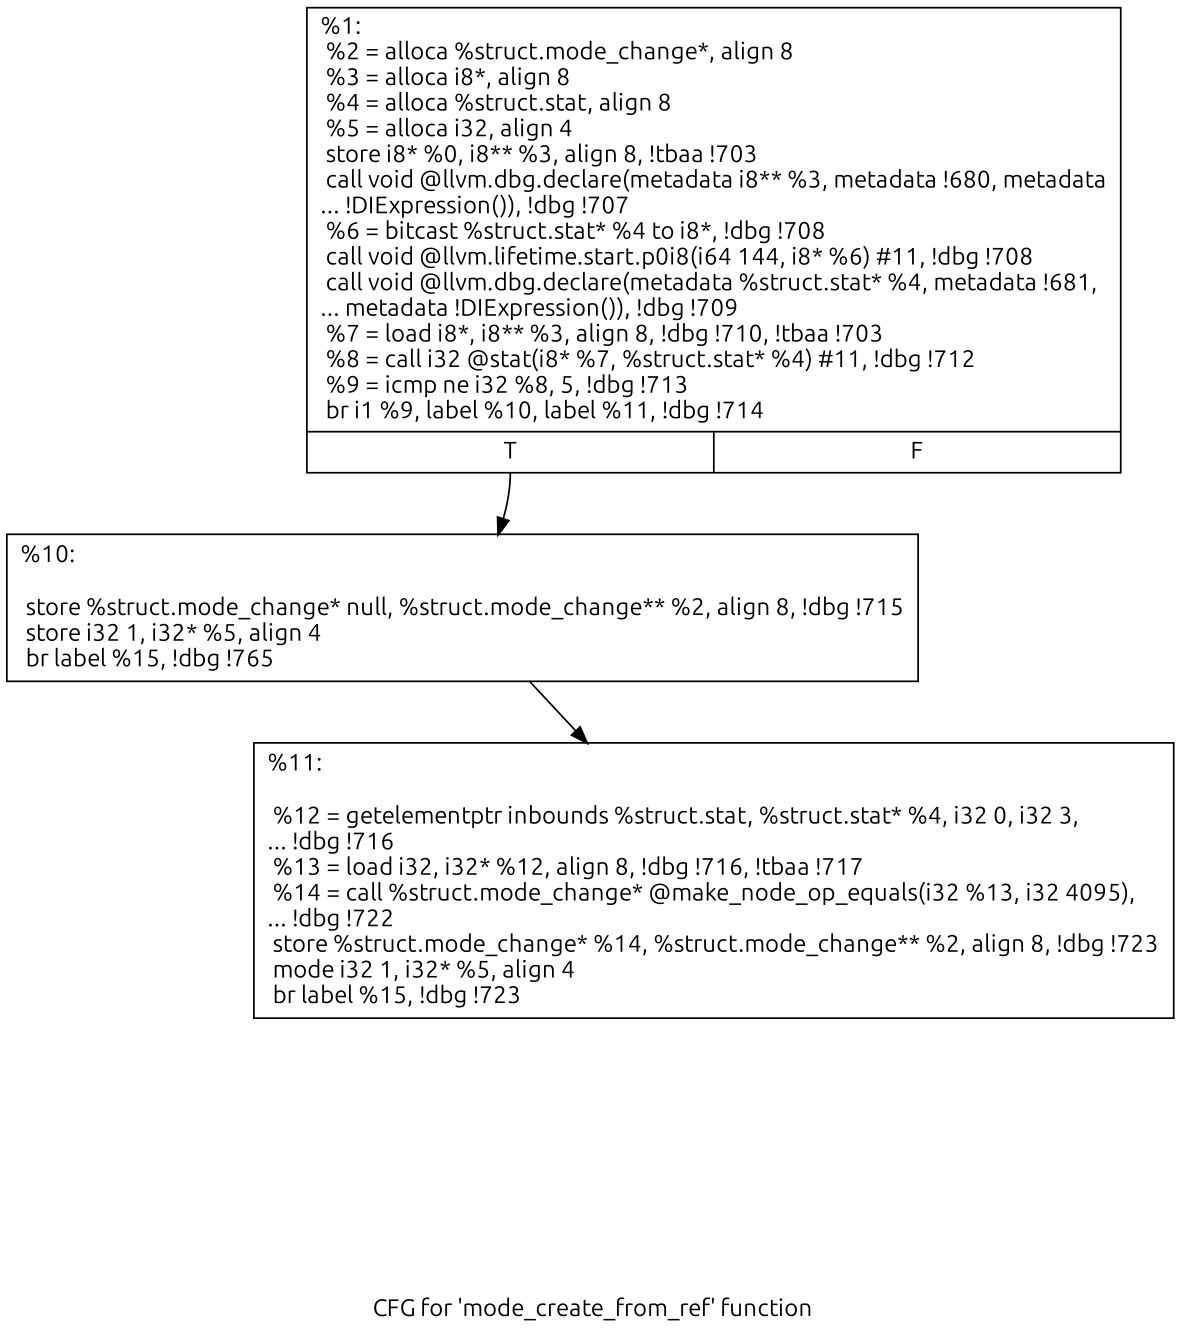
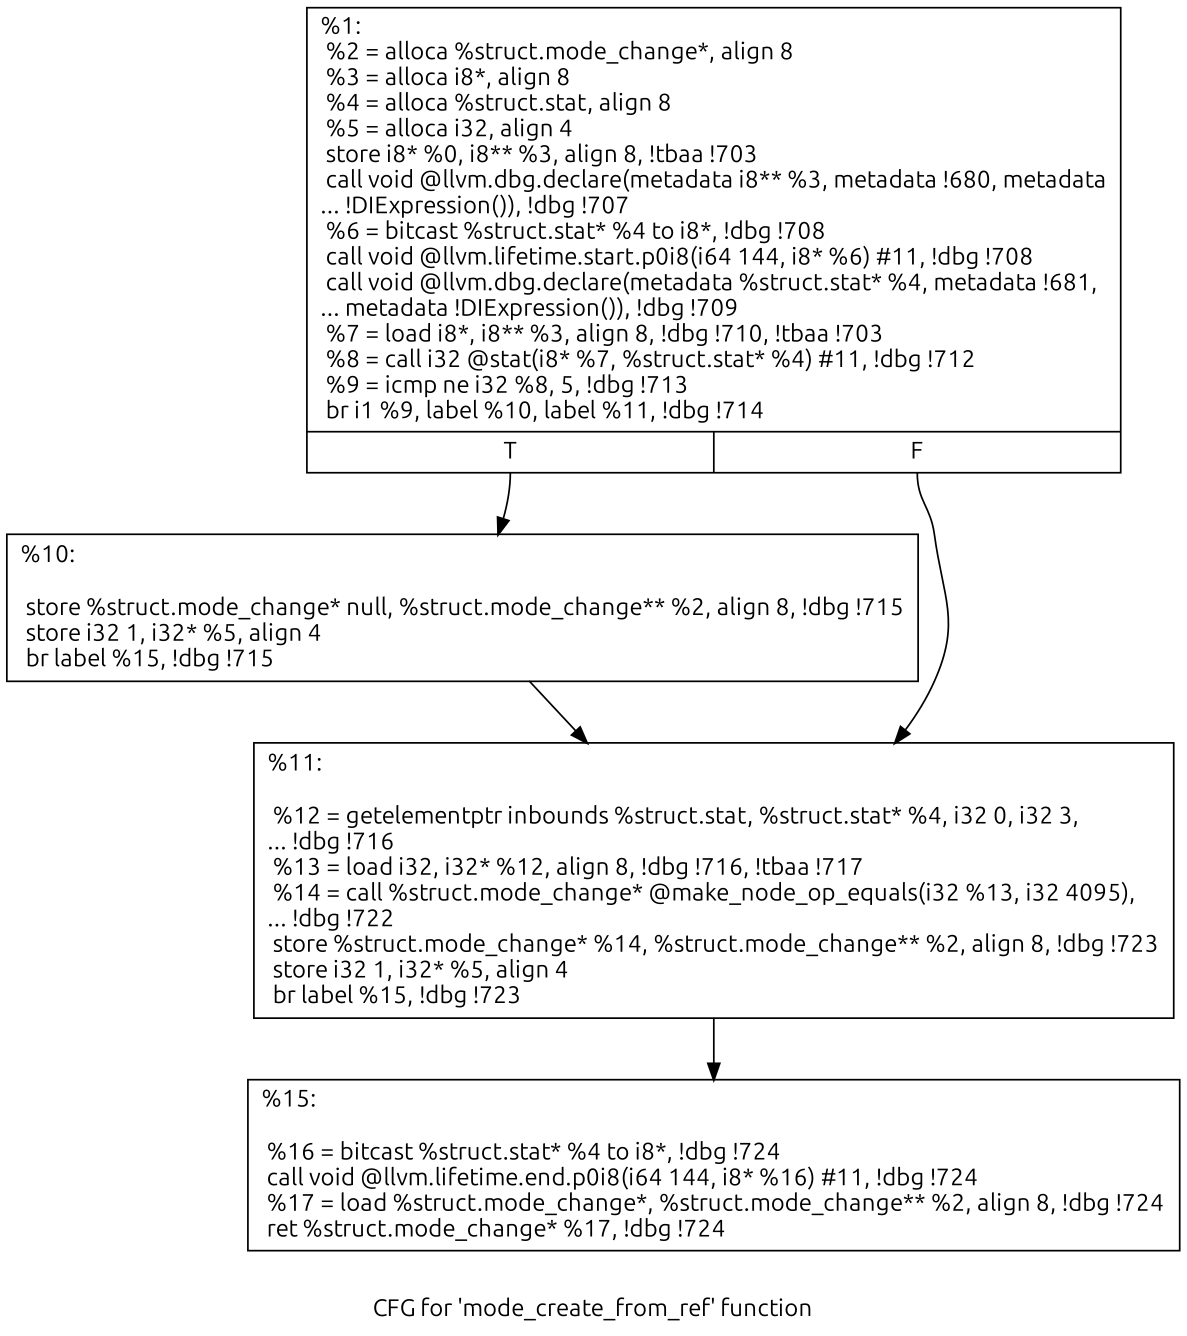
edge "%1:" -> "%11:": added
node "%10:": text "br label %15, !dbg !765" -> "br label %15, !dbg !715"
node "%11:": text "mode i32 1, i32* %5, align 4" -> "store i32 1, i32* %5, align 4"
node "%15:": added
